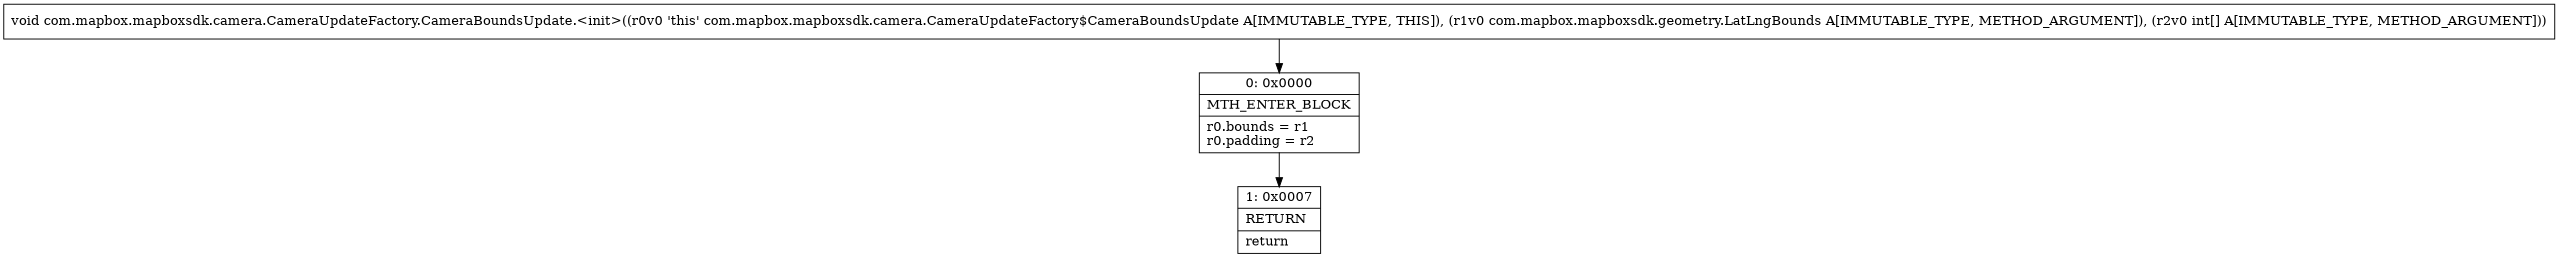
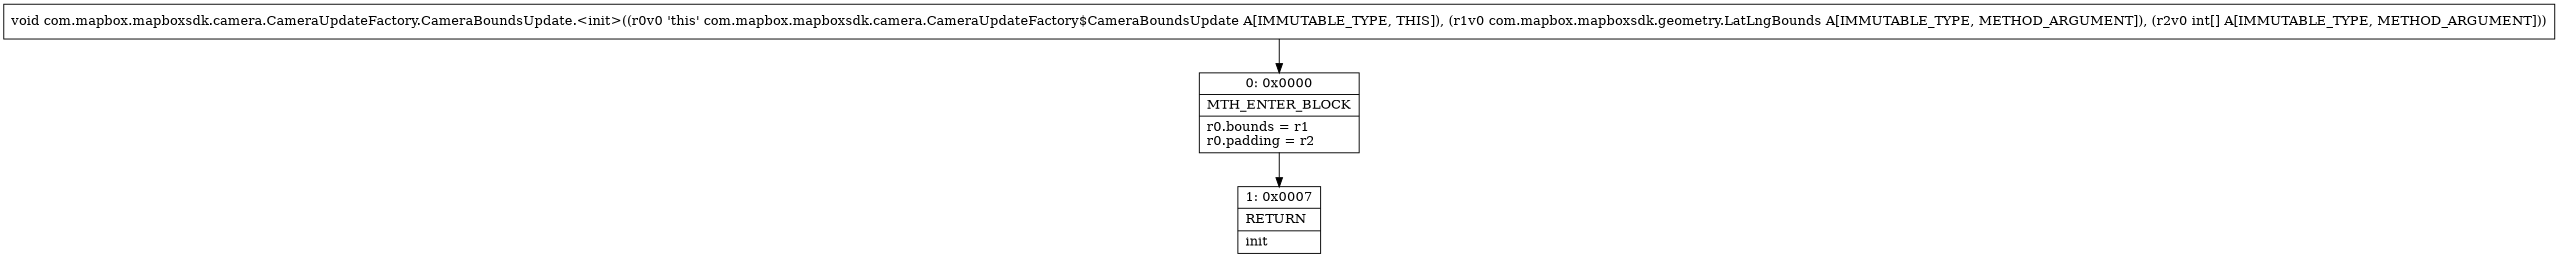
node "1: 0x0007": text "return" -> "init"
